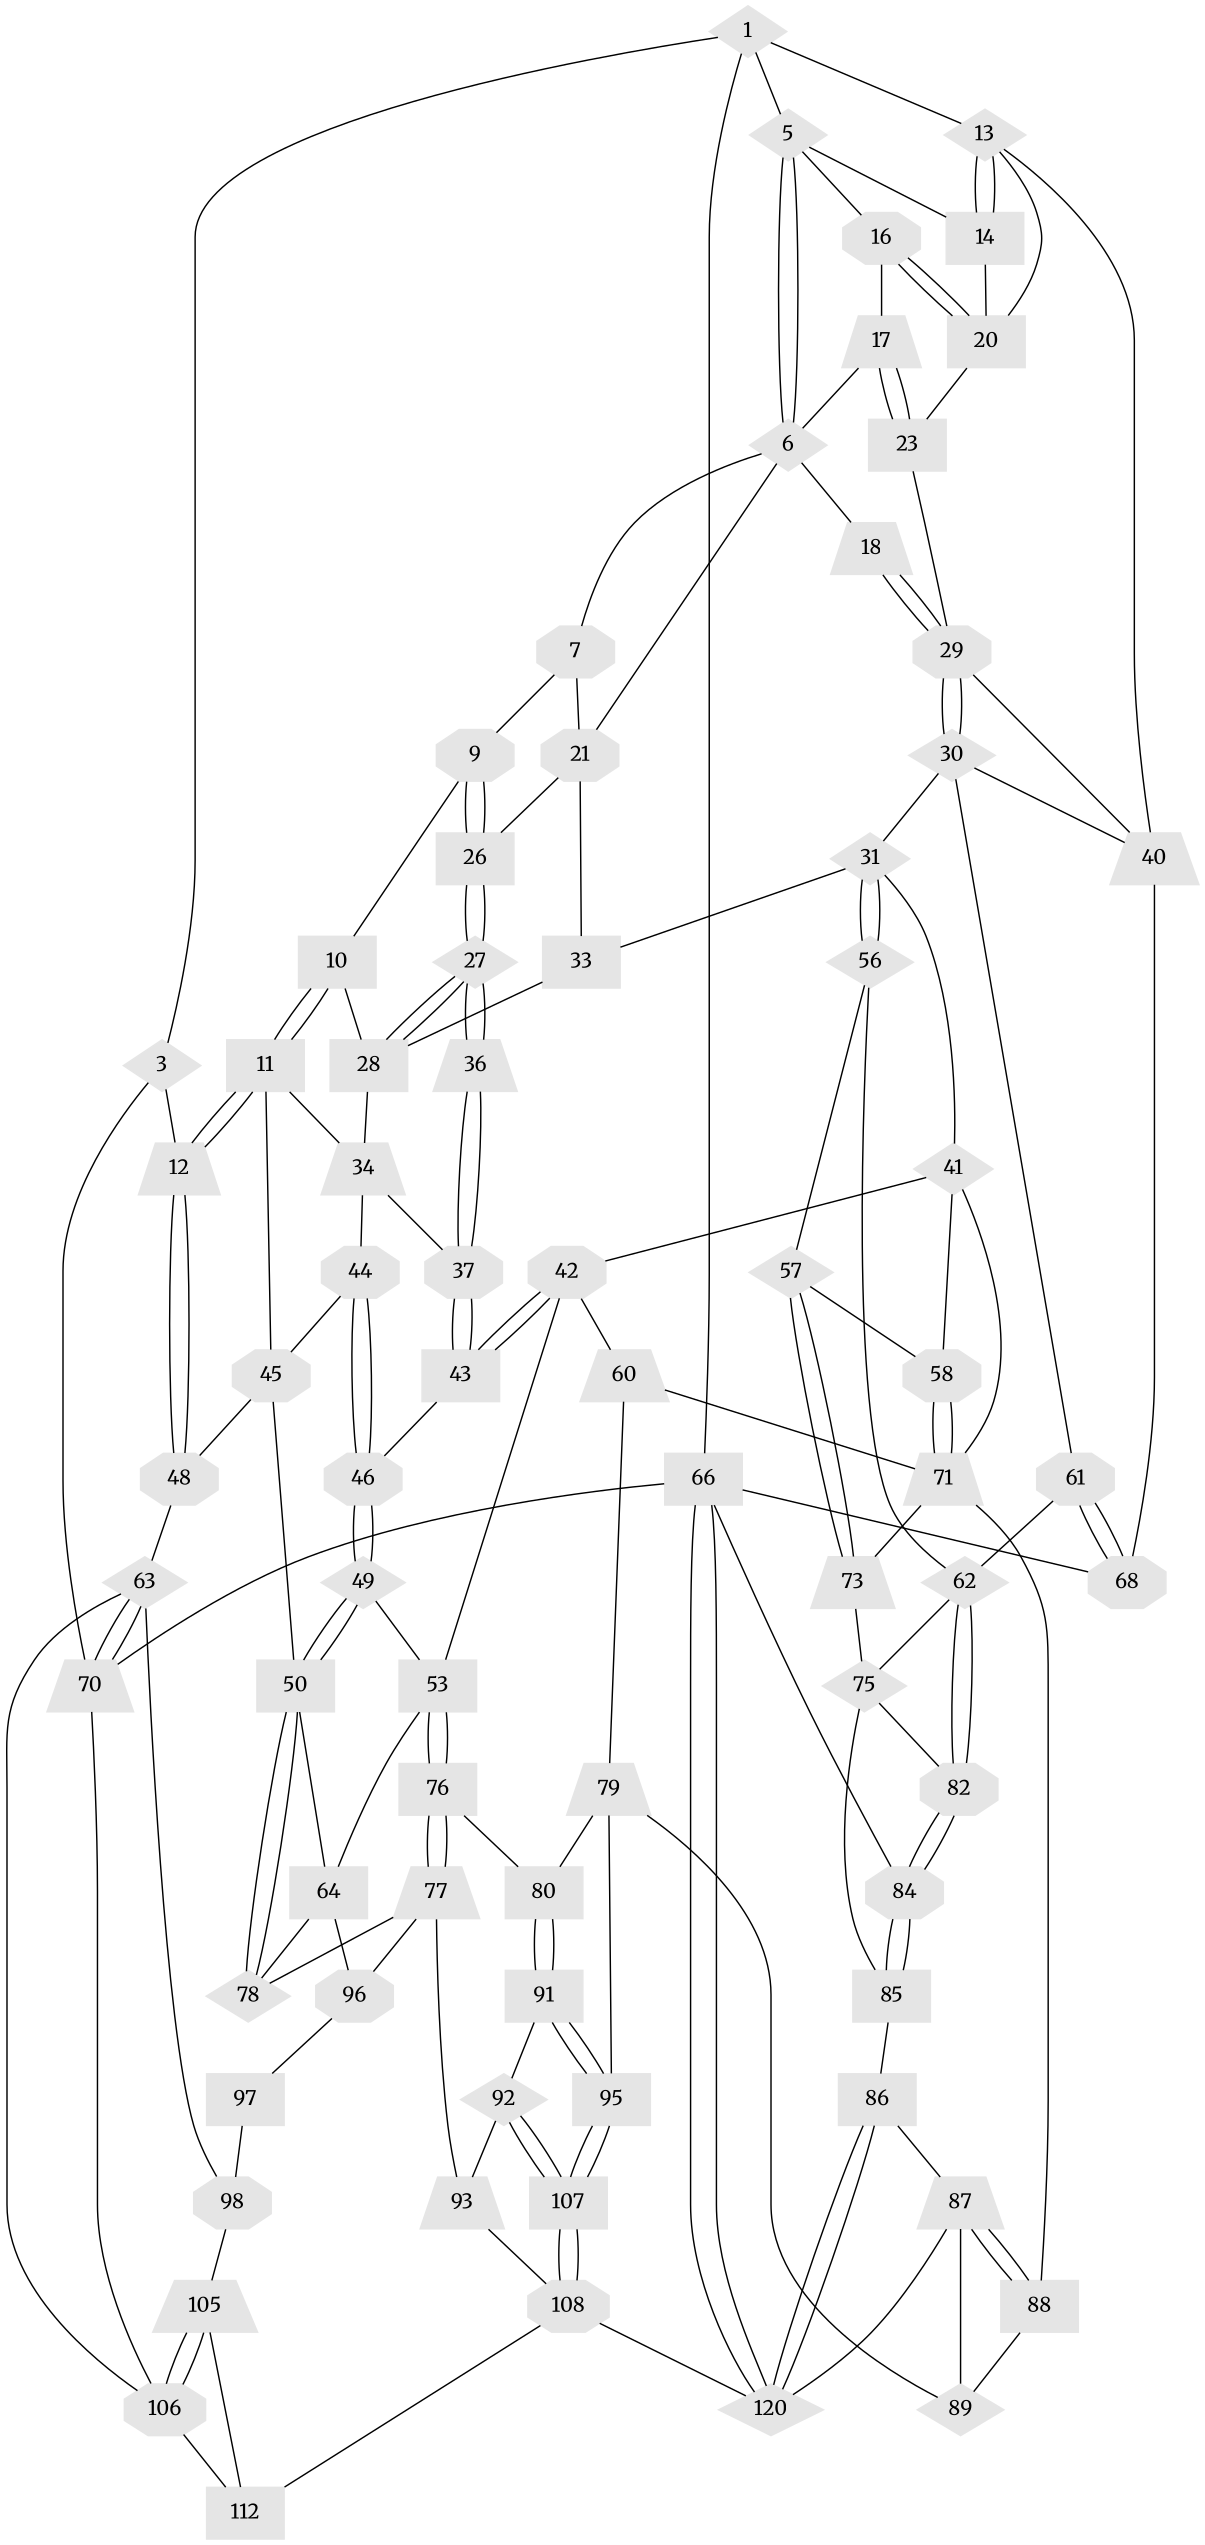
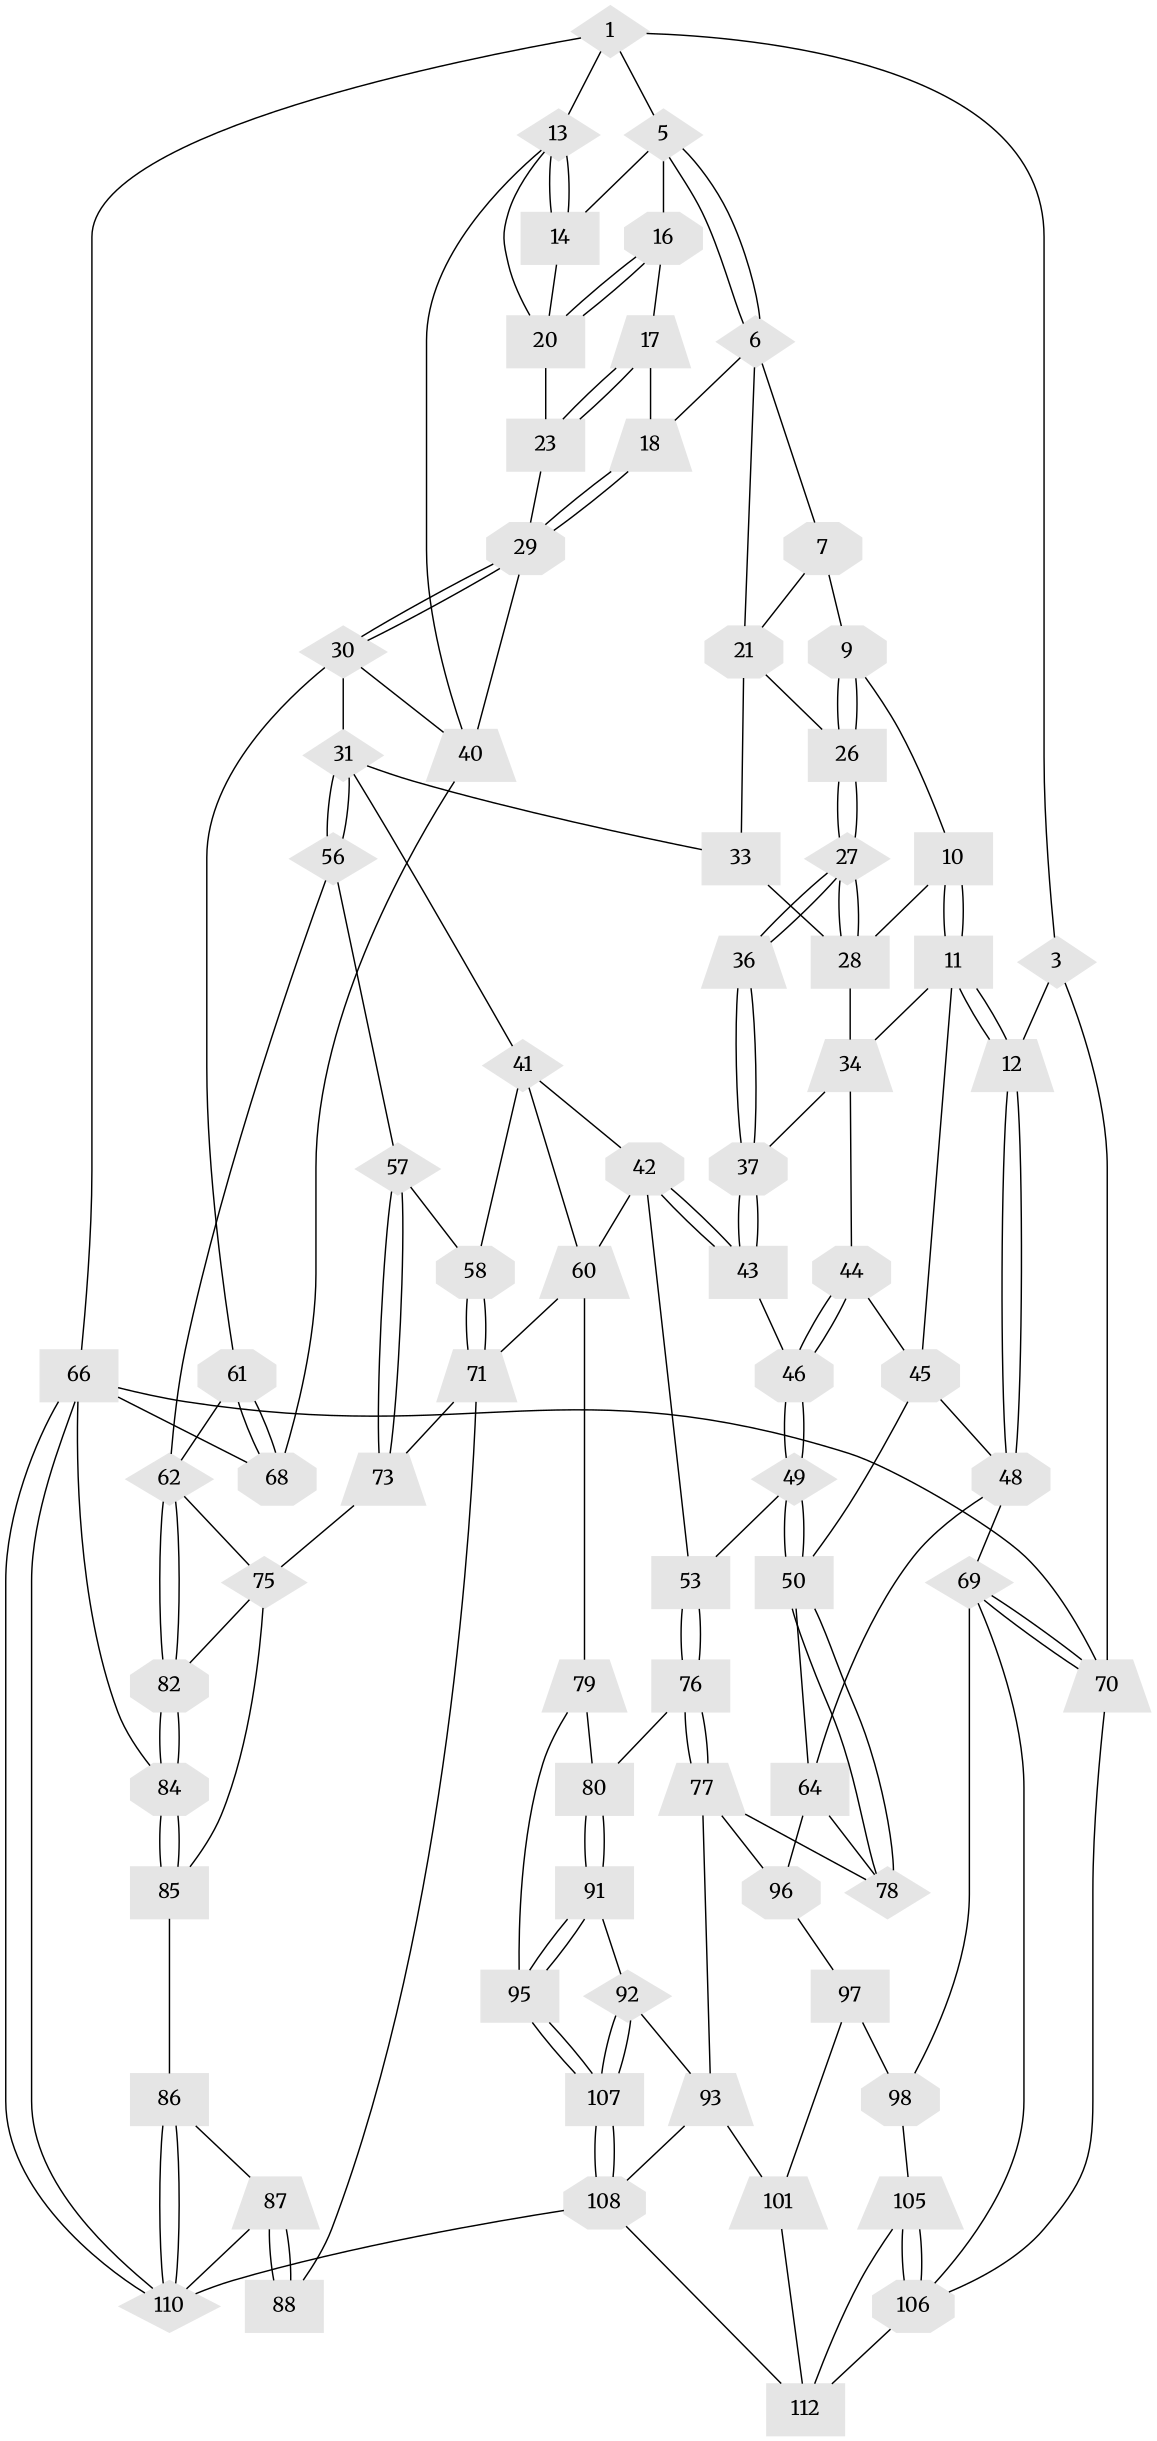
edge "17" -- "6": now "17" -- "18"
edge "41" -- "71": now "41" -- "60"
node "63": label "63" -> "69"
edge "53" -- "64": now "48" -- "64"
node "101": added
node "120": label "120" -> "110"
node "89": removed
